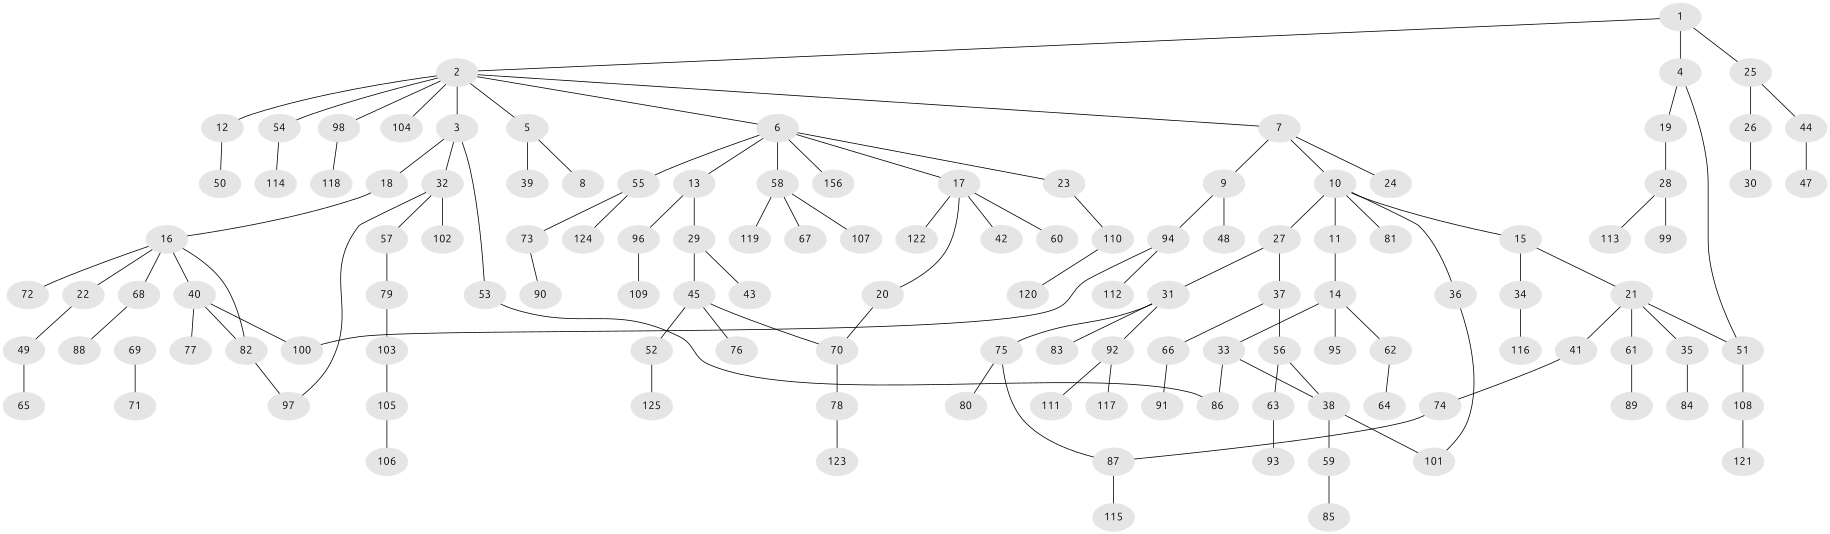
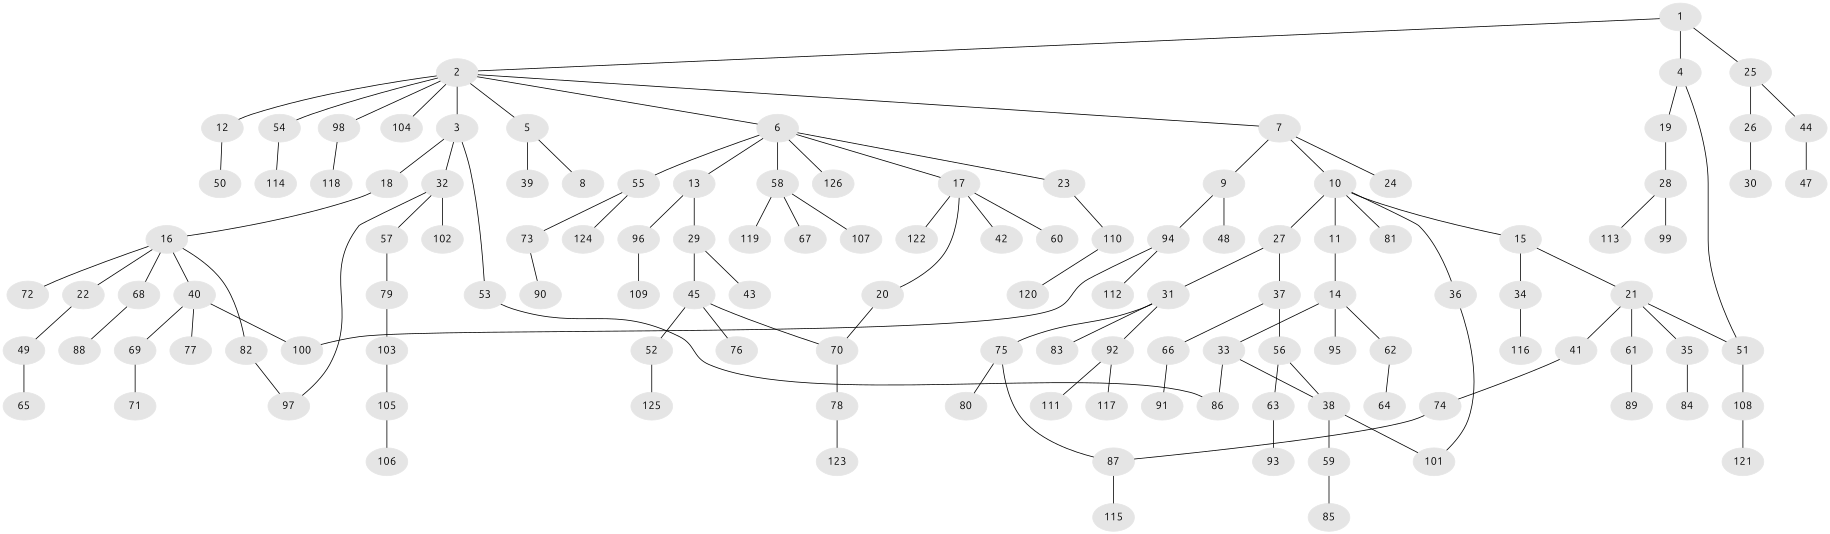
node "156": label "156" -> "126"
edge "40" -- "82": now "40" -- "69"
